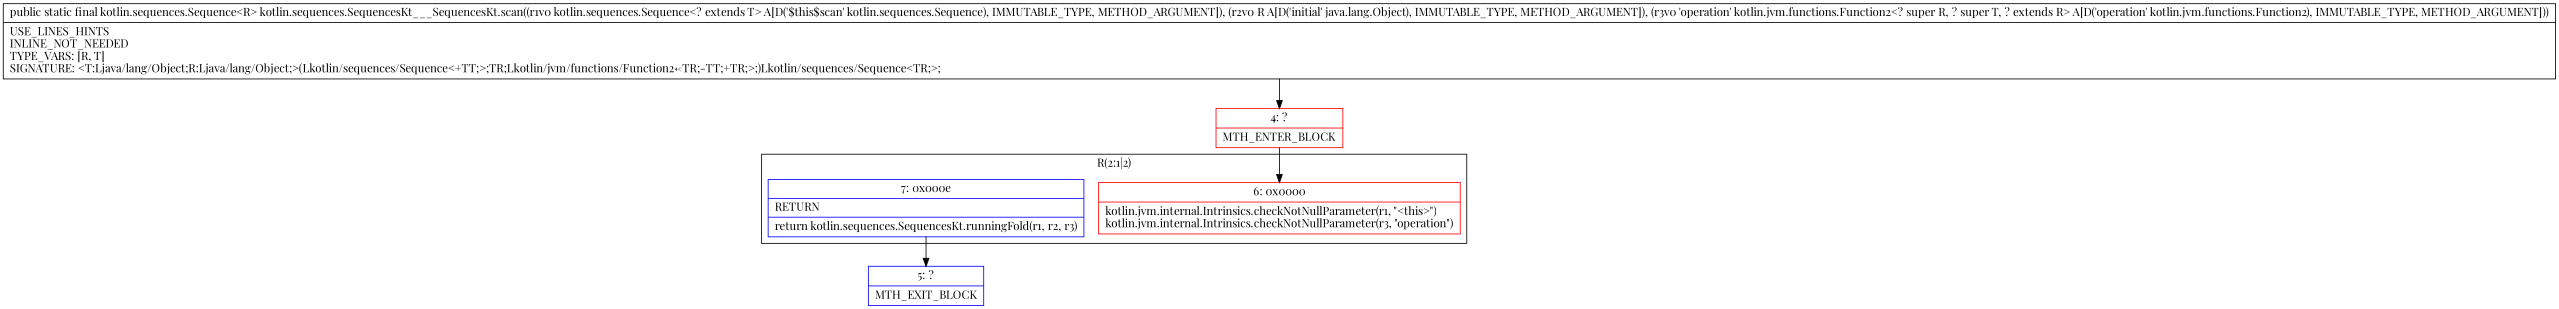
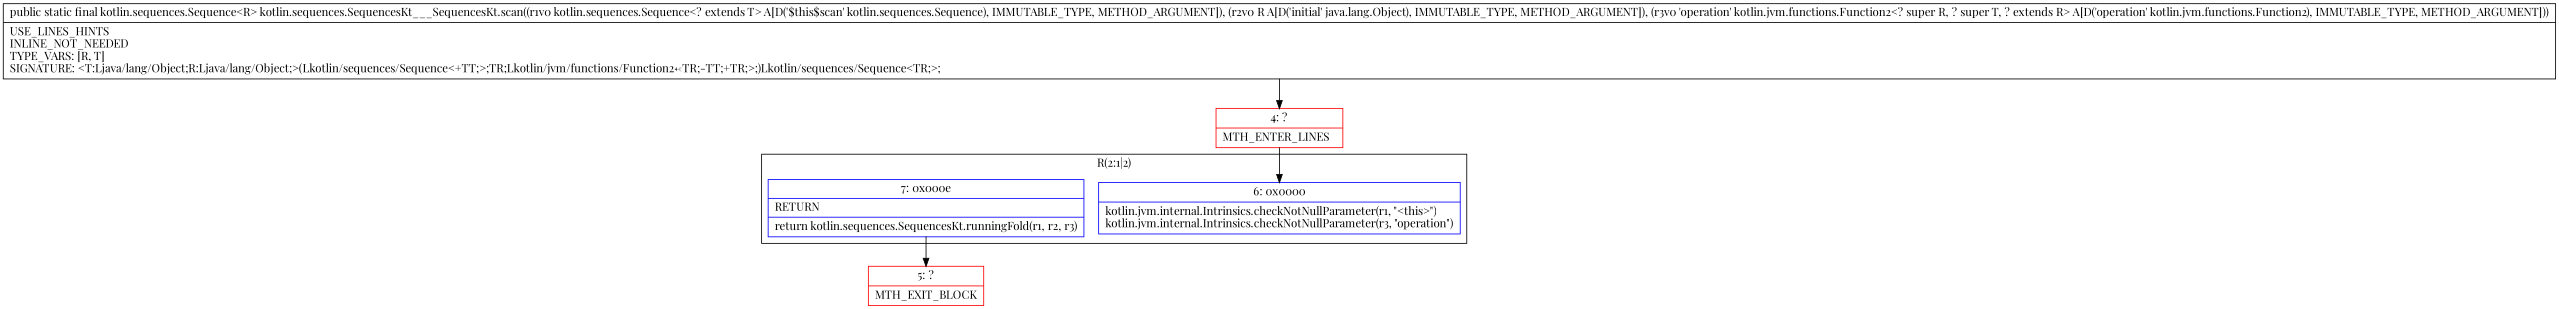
node "4: ?": text "MTH_ENTER_BLOCK" -> "MTH_ENTER_LINES"
node "6: 0x0000": color red -> blue
node "5: ?": color blue -> red
